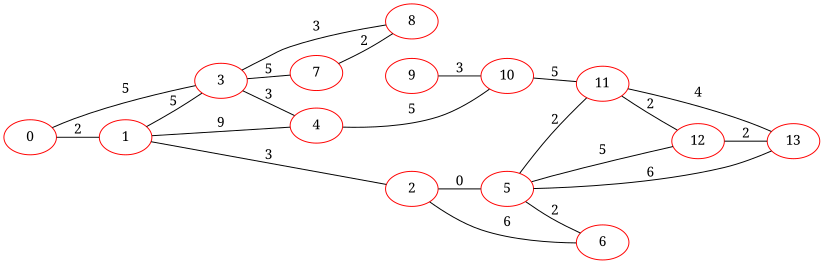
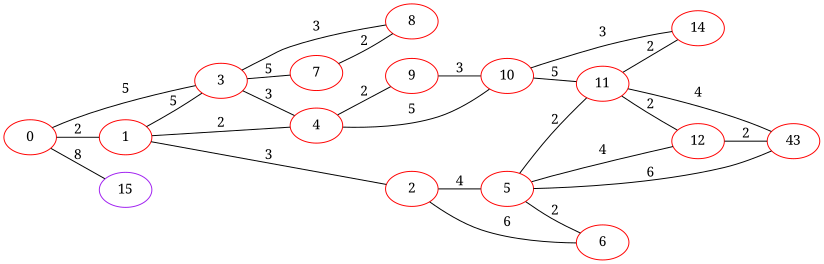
node "14": added
edge "9" -- "4": added, label "2"
edge "4" -- "1": label "9" -> "2"
node "13": label "13" -> "43"
edge "12" -- "5": label "5" -> "4"
edge "2" -- "5": label "0" -> "4"
node "15": added
